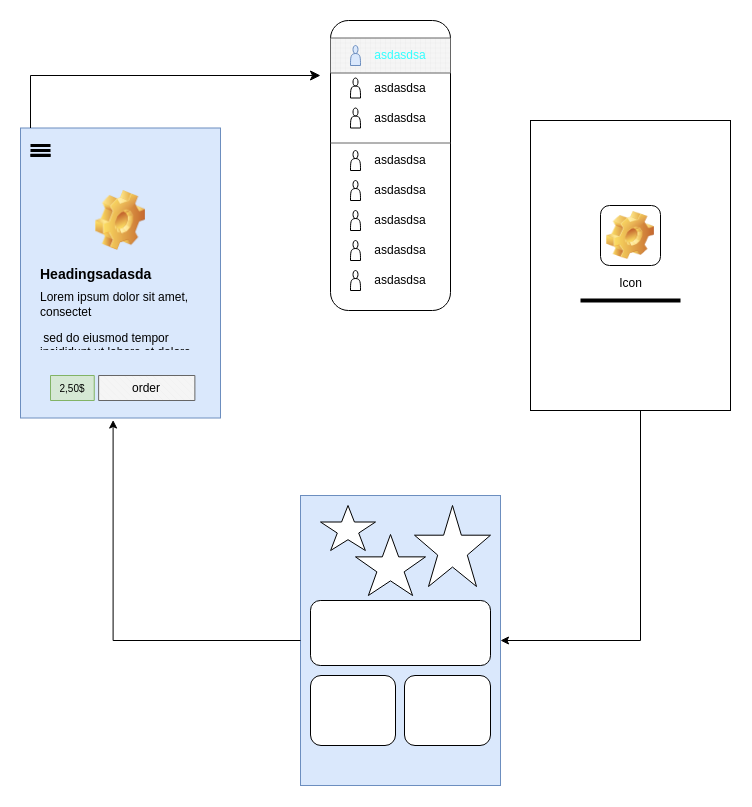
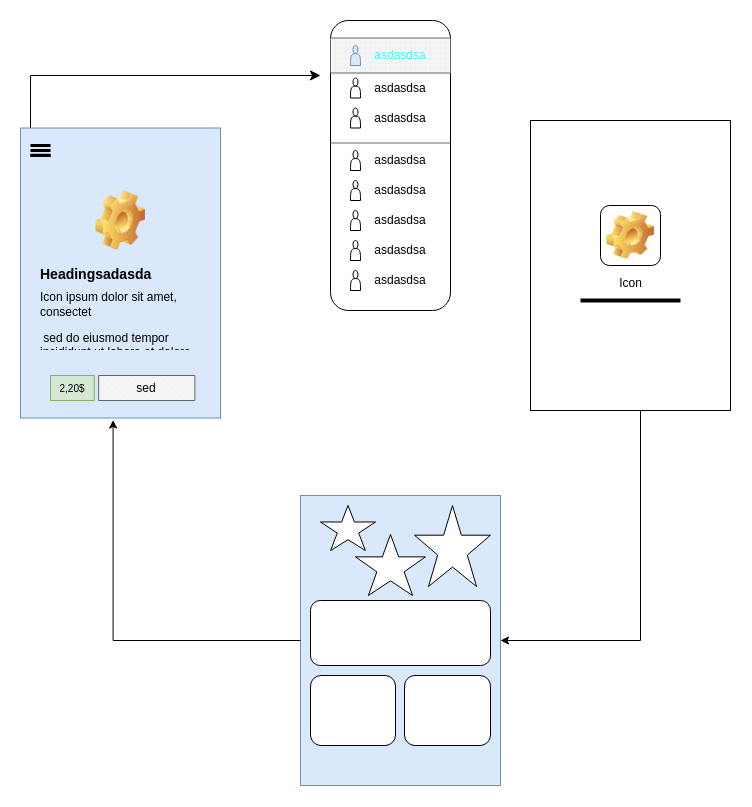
node "HeadingsadasdaLorem ipsum dolor sit amet, consectet sed do eiusmod tempor incididunt ut labore et dolore": label "HeadingsadasdaLorem ipsum dolor sit amet, consectet sed do eiusmod tempor incididunt ut labore et dolore" -> "HeadingsadasdaIcon ipsum dolor sit amet, consectet sed do eiusmod tempor incididunt ut labore et dolore"
node "2,50$": label "2,50$" -> "2,20$"
node "order": label "order" -> "sed"
